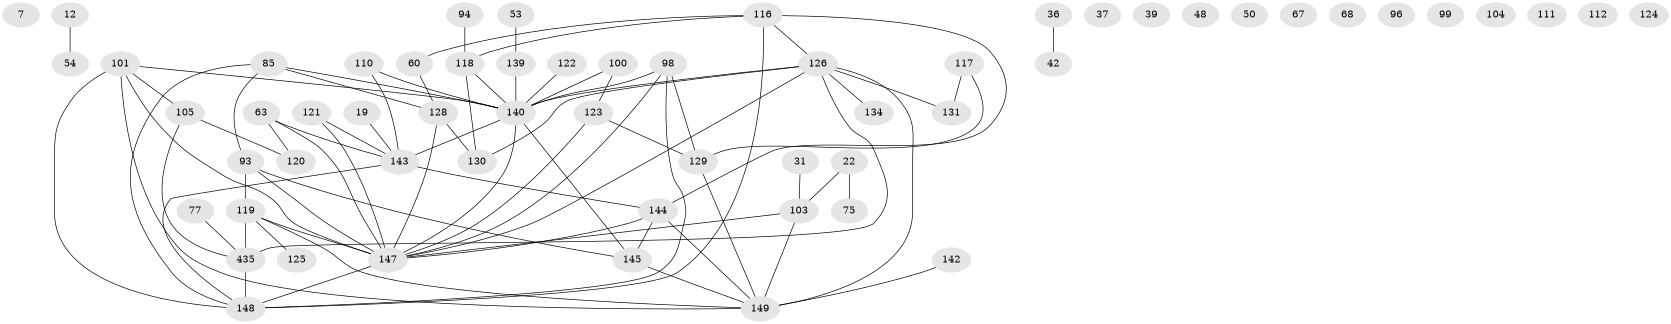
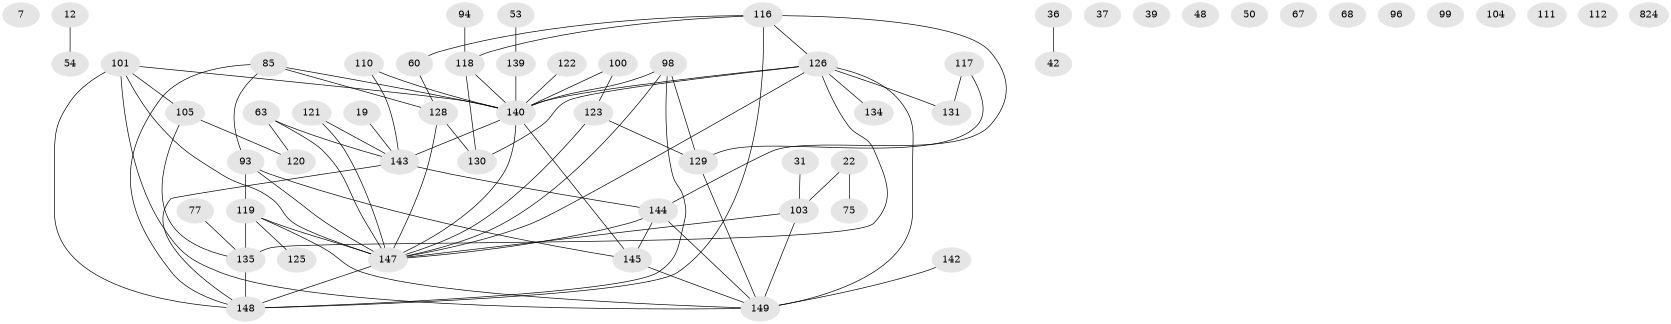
node "124": label "124" -> "824"
node "435": label "435" -> "135"
